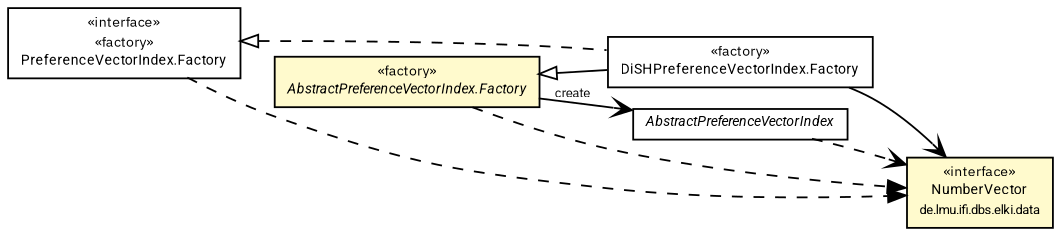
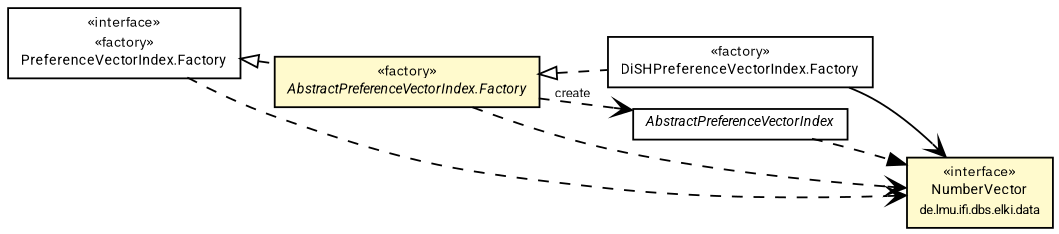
edge "DiSHPreferenceVectorIndex.Factory" -> "PreferenceVectorIndex.Factory": now "AbstractPreferenceVectorIndex.Factory" -> "PreferenceVectorIndex.Factory"
edge "DiSHPreferenceVectorIndex.Factory" -> "AbstractPreferenceVectorIndex.Factory": style solid -> dashed
edge "AbstractPreferenceVectorIndex.Factory" -> "AbstractPreferenceVectorIndex": style solid -> dashed
edge "AbstractPreferenceVectorIndex" -> "NumberVector": arrowhead open -> normal
edge "AbstractPreferenceVectorIndex.Factory" -> "NumberVector": arrowhead normal -> open
edge "PreferenceVectorIndex.Factory" -> "NumberVector": arrowhead normal -> open
